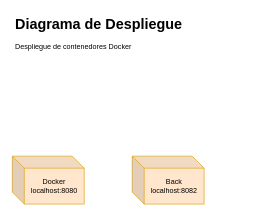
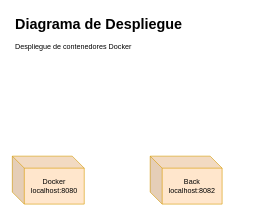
node "Back localhost:8082": moved (168, 180) -> (186, 180)
